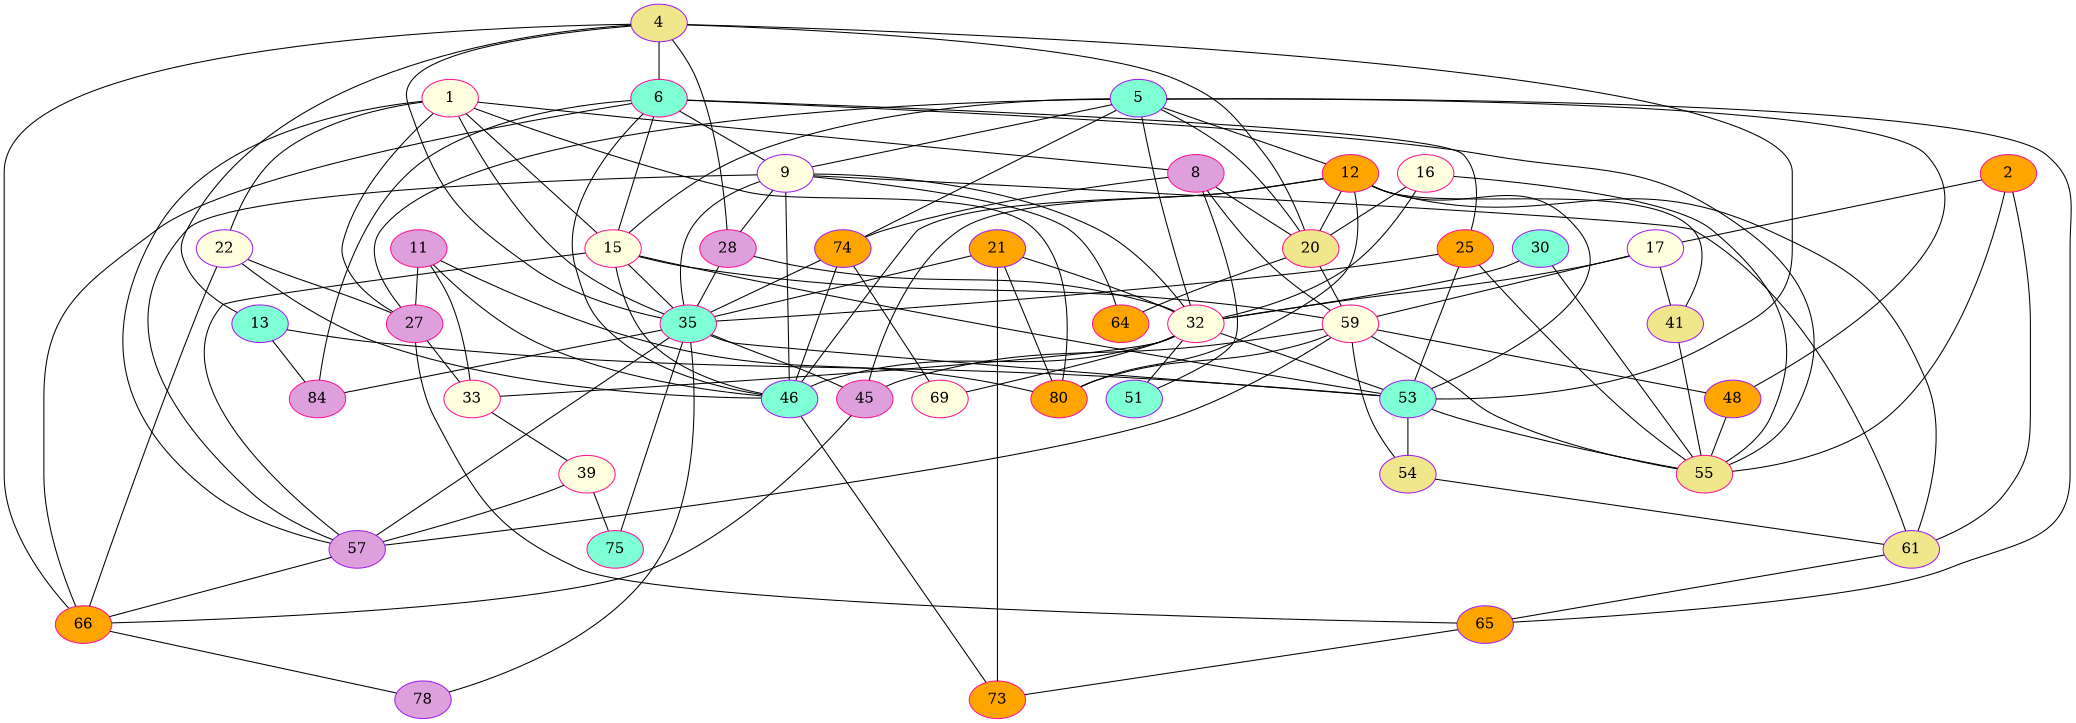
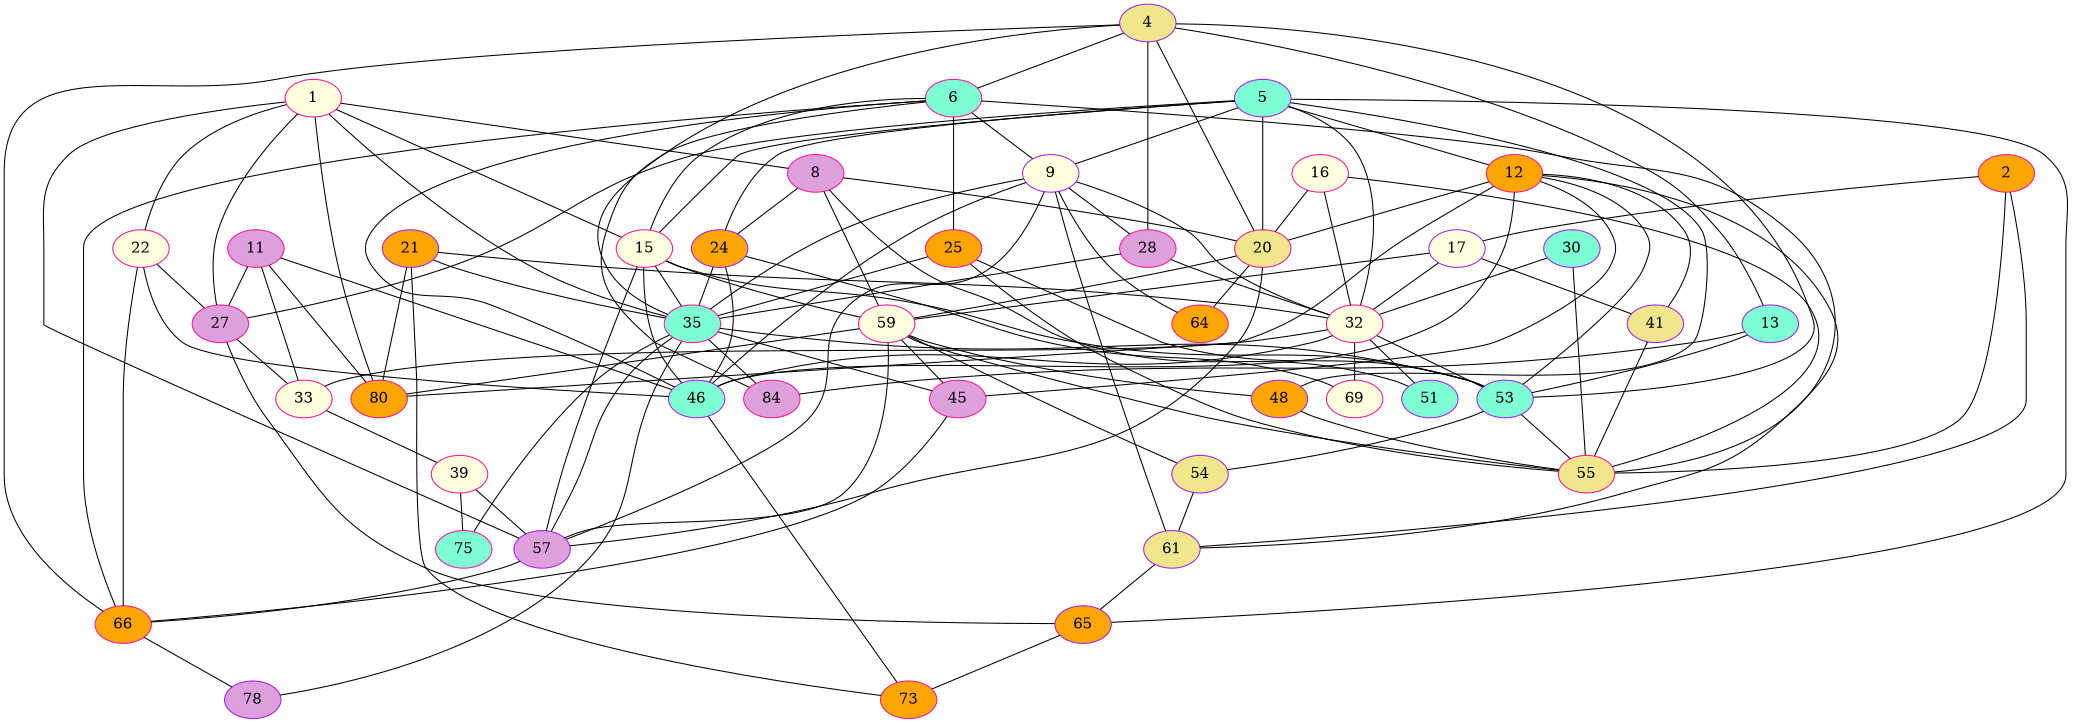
node "22": color purple -> deeppink
node "74": label "74" -> "24"
edge "20" -- "57": added
